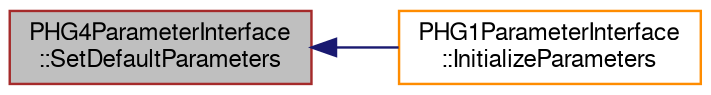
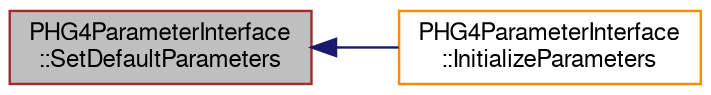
node "PHG1ParameterInterface ::InitializeParameters": label "PHG1ParameterInterface ::InitializeParameters" -> "PHG4ParameterInterface ::InitializeParameters"
